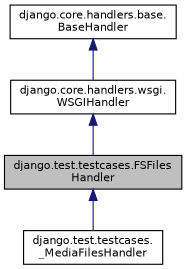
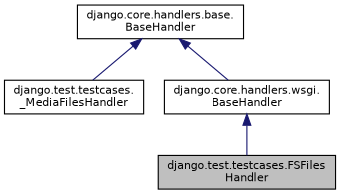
node "django.core.handlers.wsgi. WSGIHandler": label "django.core.handlers.wsgi. WSGIHandler" -> "django.core.handlers.wsgi. BaseHandler"
edge "django.test.testcases. _MediaFilesHandler" -> "django.test.testcases.FSFiles Handler": now "django.test.testcases. _MediaFilesHandler" -> "django.core.handlers.base. BaseHandler"
